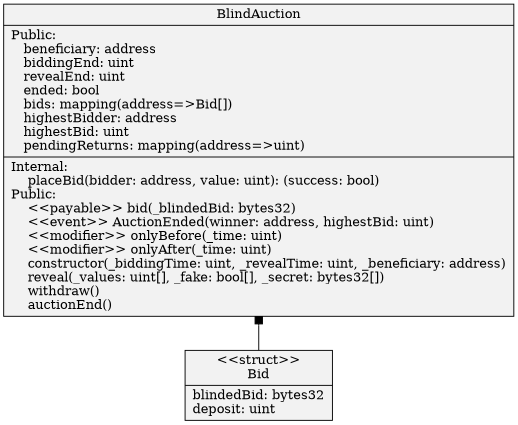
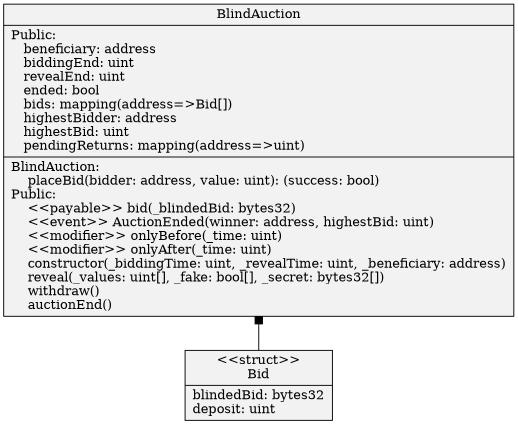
node "BlindAuction": text "Internal:" -> "BlindAuction:"
